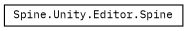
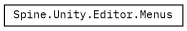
node "Spine.Unity.Editor.Spine": label "Spine.Unity.Editor.Spine" -> "Spine.Unity.Editor.Menus"
